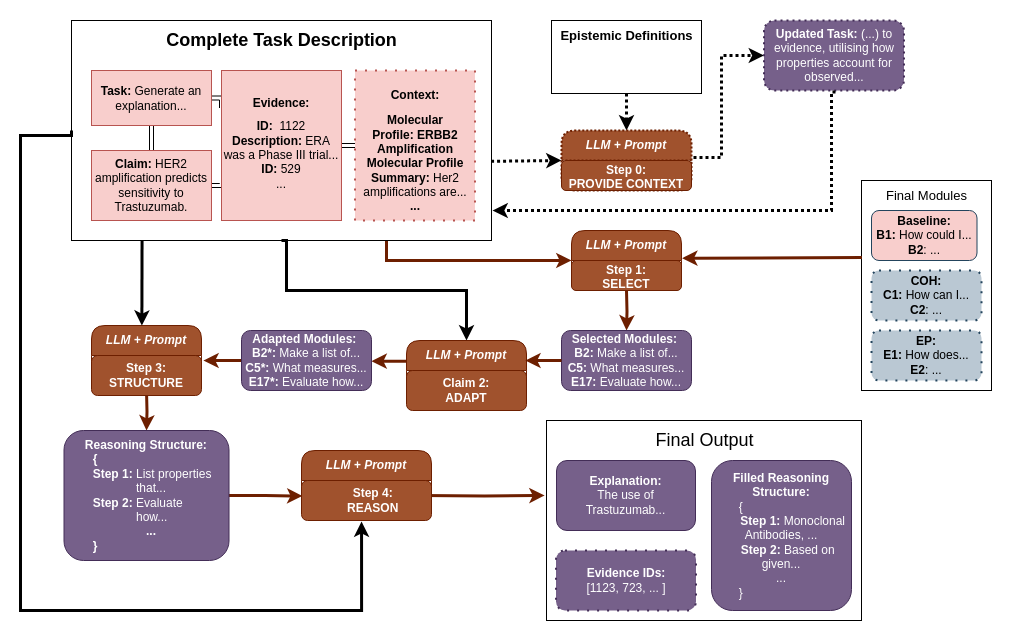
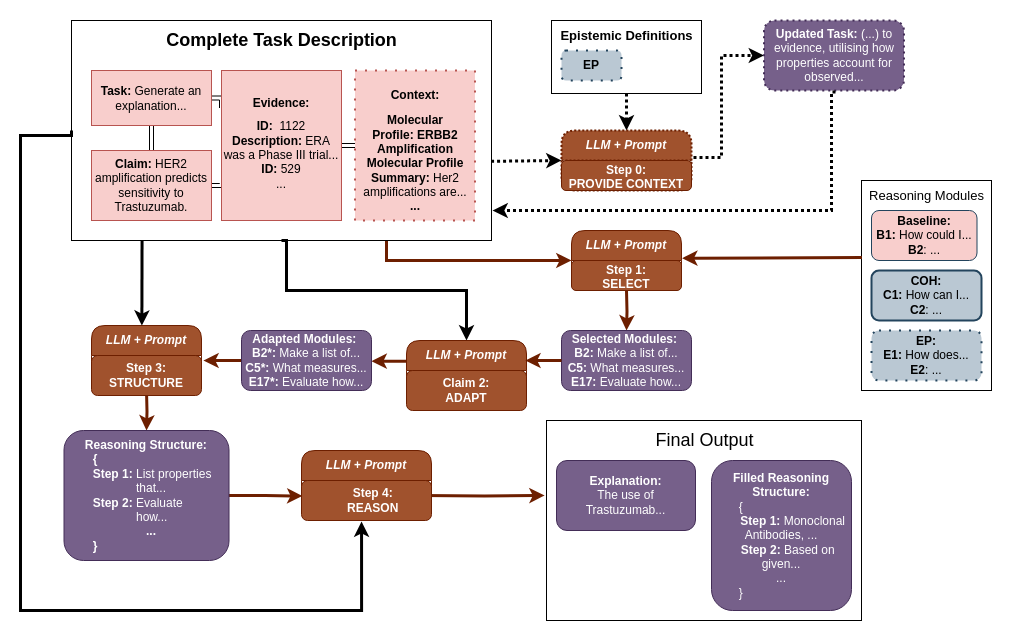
node "EP": added
node "Final Modules": label "Final Modules" -> "Reasoning Modules"
node "COH: C1: How can I... C2: ...": style dashed -> solid
node "Evidence IDs: [1123, 723, ... ]": removed
